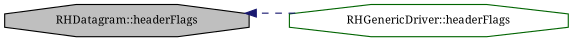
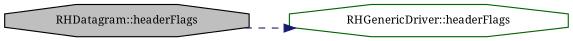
edge "RHGenericDriver::headerFlags" -> "RHDatagram::headerFlags": reversed
